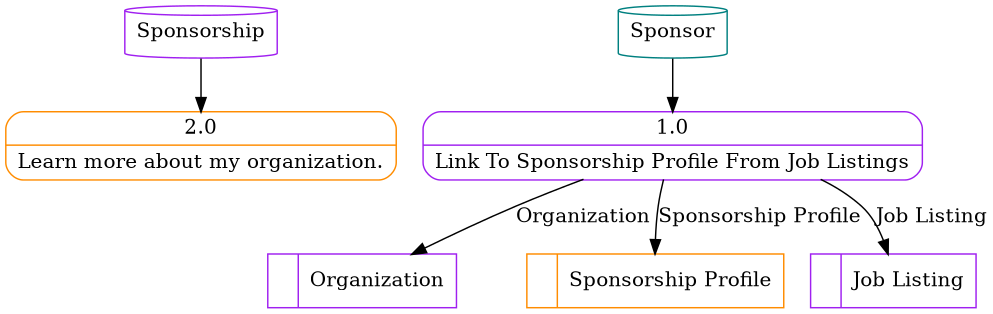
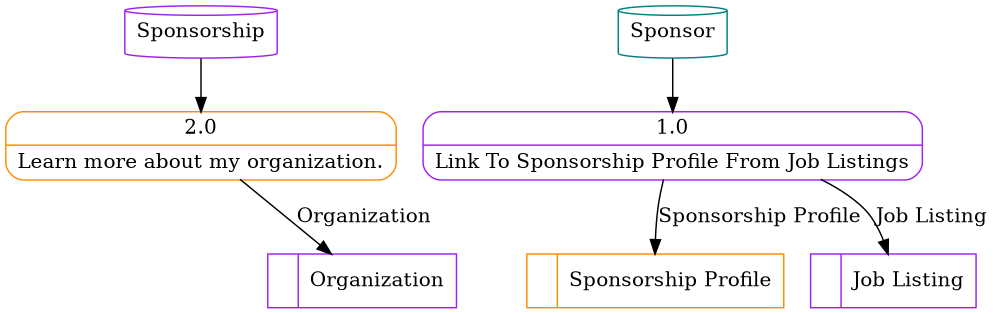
edge "1.0" -> "Organization": now "2.0" -> "Organization"
